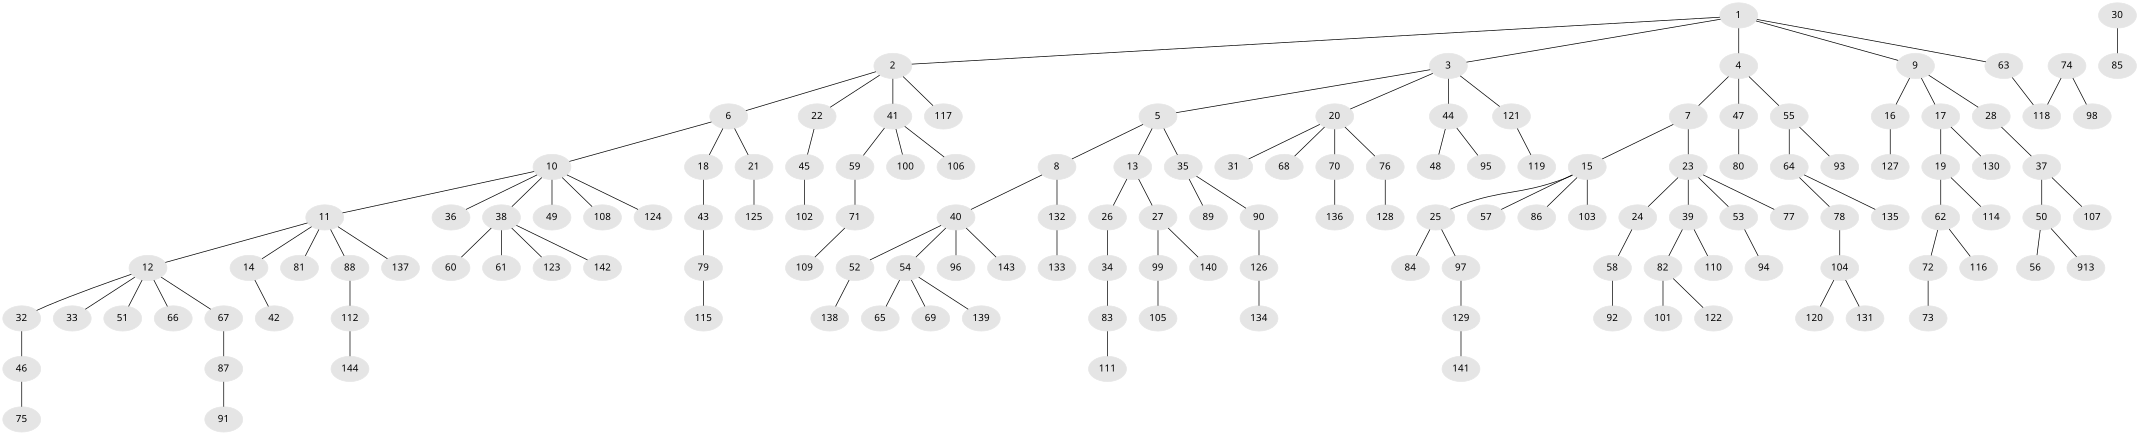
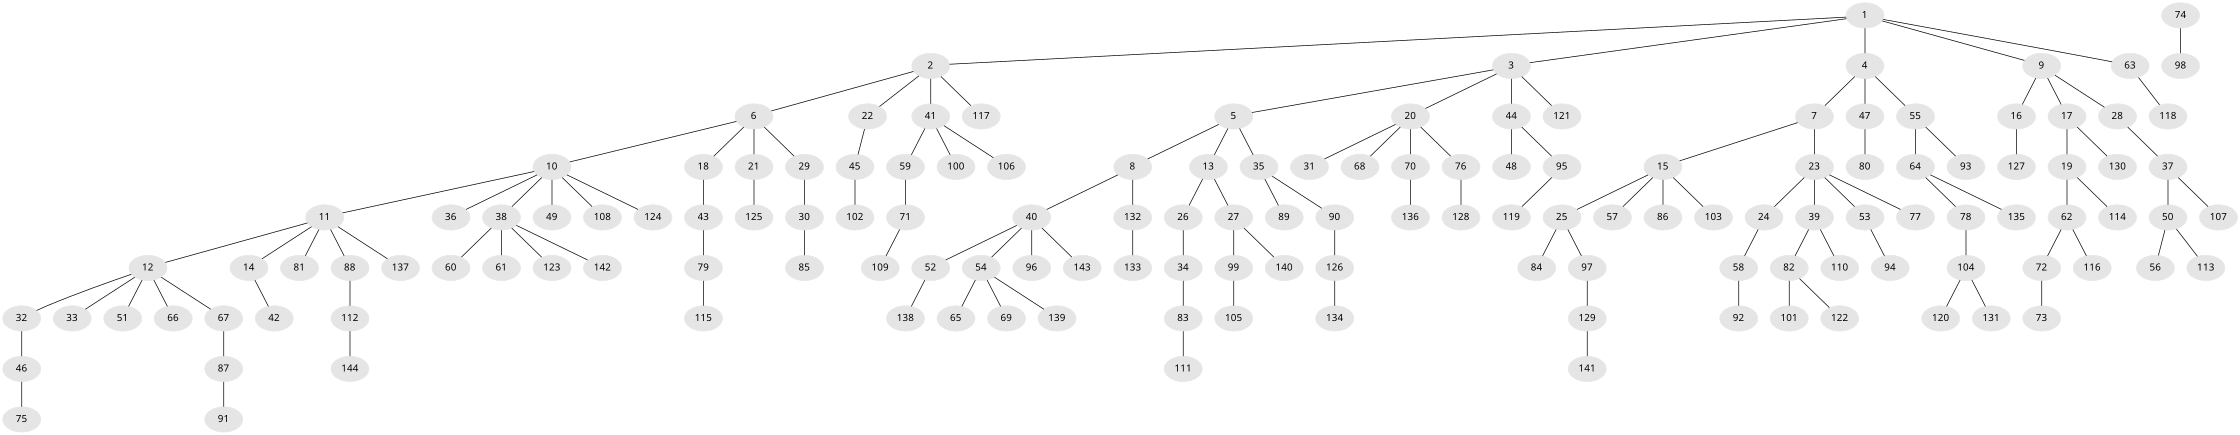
edge "74" -- "118": removed
edge "121" -- "119": now "95" -- "119"
node "29": added
node "913": label "913" -> "113"
